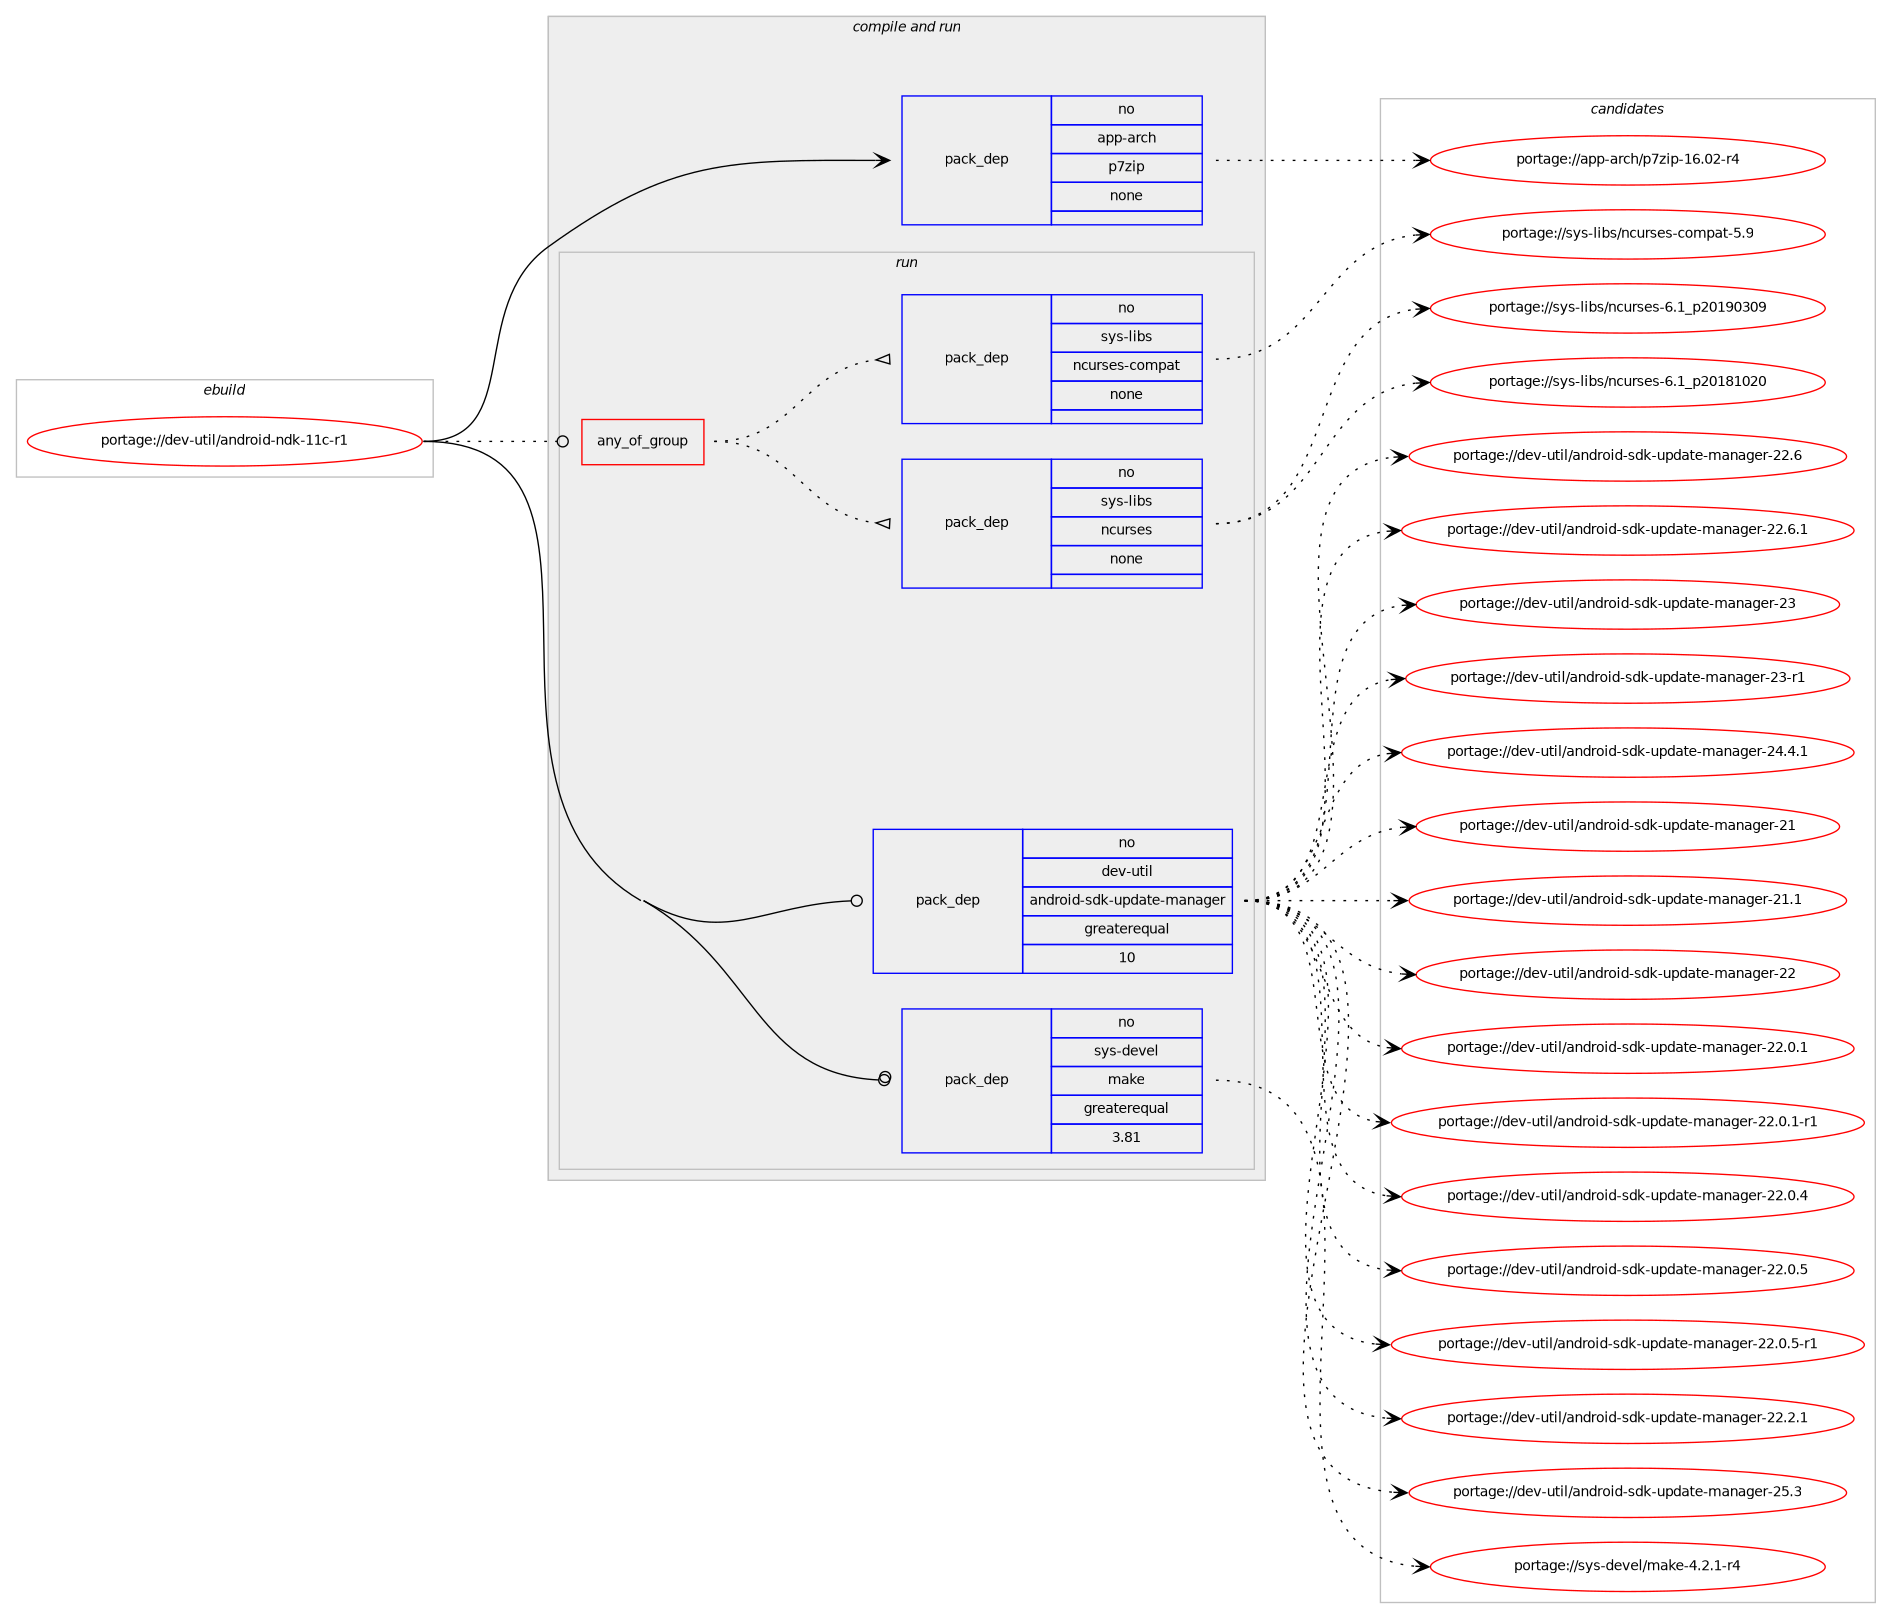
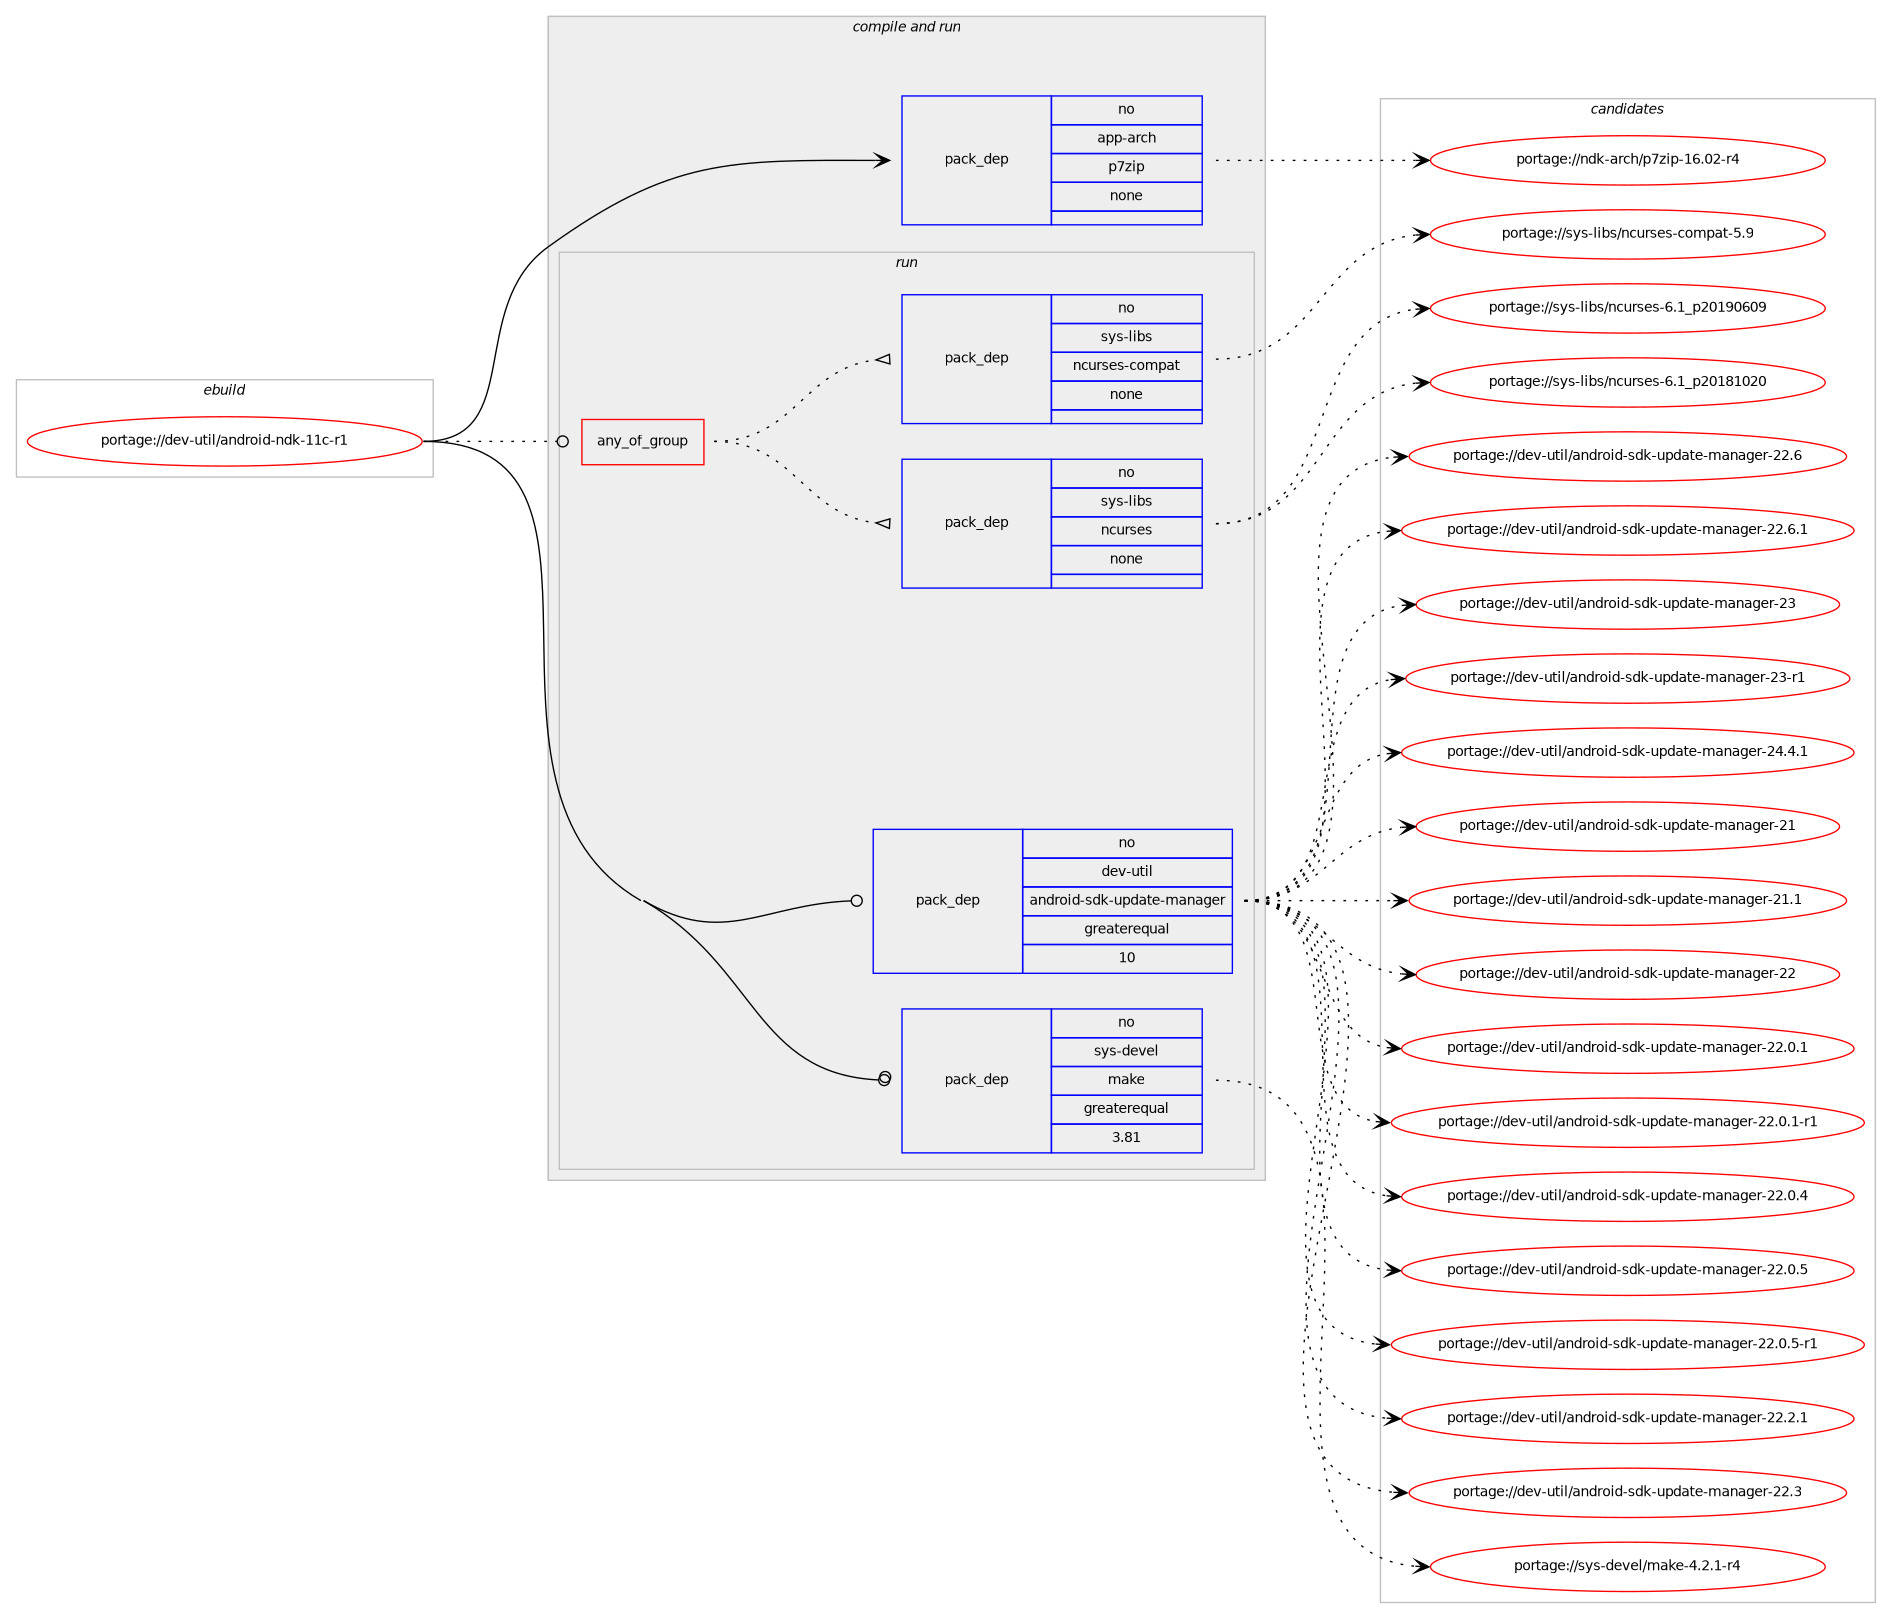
node "portage://app-arch/p7zip-16.02-r4": label "portage://app-arch/p7zip-16.02-r4" -> "portage://ndk-arch/p7zip-16.02-r4"
node "portage://sys-libs/ncurses-6.1_p20190309": label "portage://sys-libs/ncurses-6.1_p20190309" -> "portage://sys-libs/ncurses-6.1_p20190609"
node "portage://dev-util/android-sdk-update-manager-25.3": label "portage://dev-util/android-sdk-update-manager-25.3" -> "portage://dev-util/android-sdk-update-manager-22.3"
